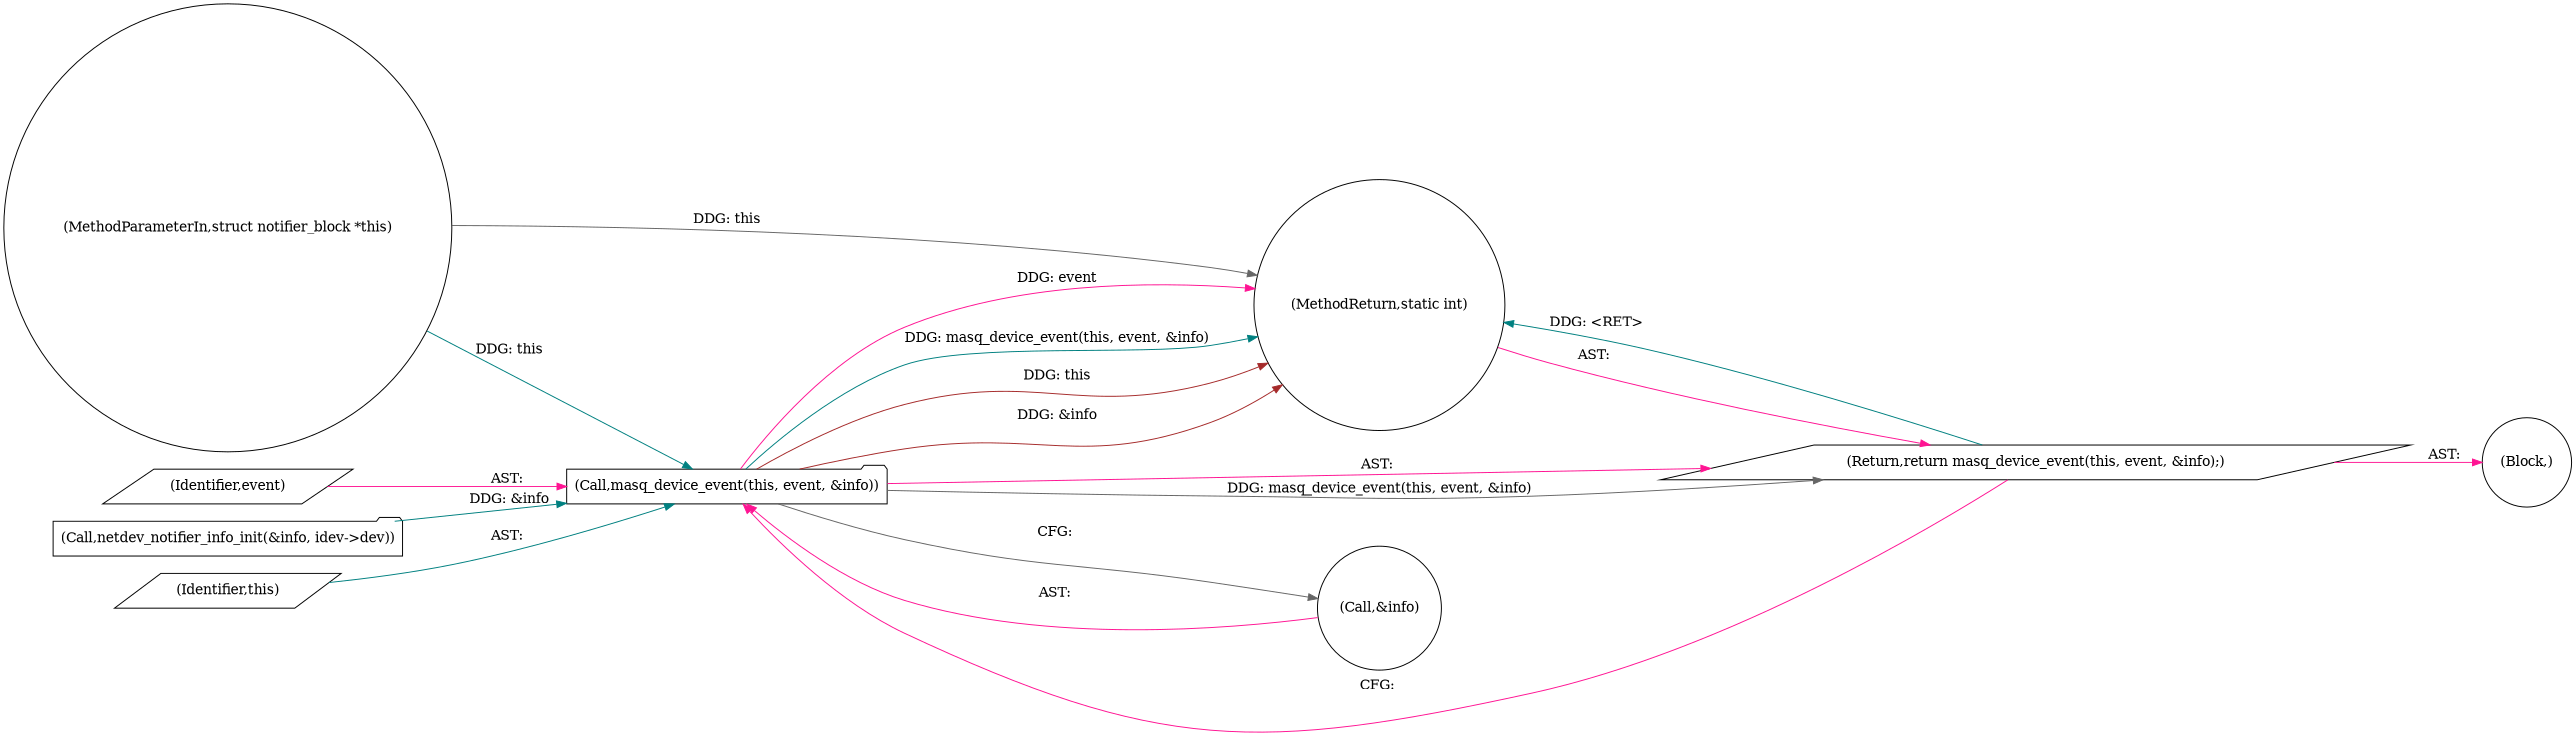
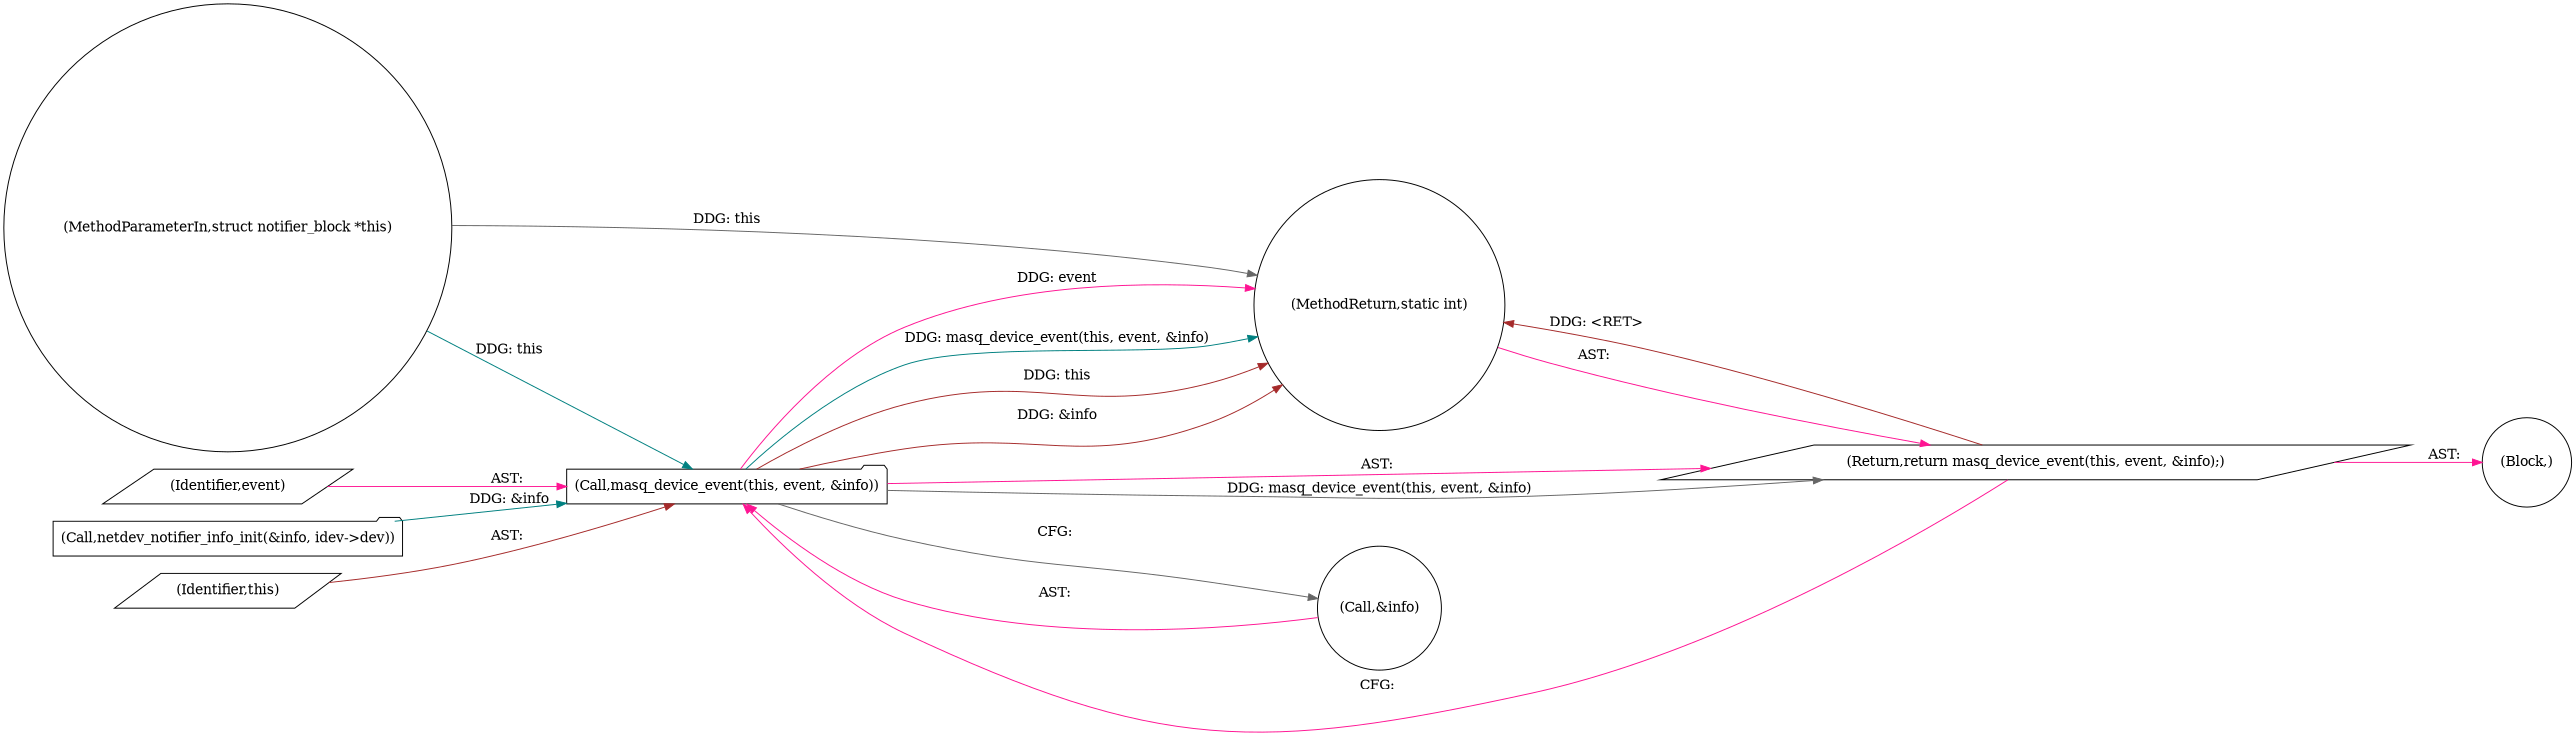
edge "(Return,return masq_device_event(this, event, &info);)" -> "(MethodReturn,static int)": color teal -> brown
edge "(Identifier,this)" -> "(Call,masq_device_event(this, event, &info))": color teal -> brown
